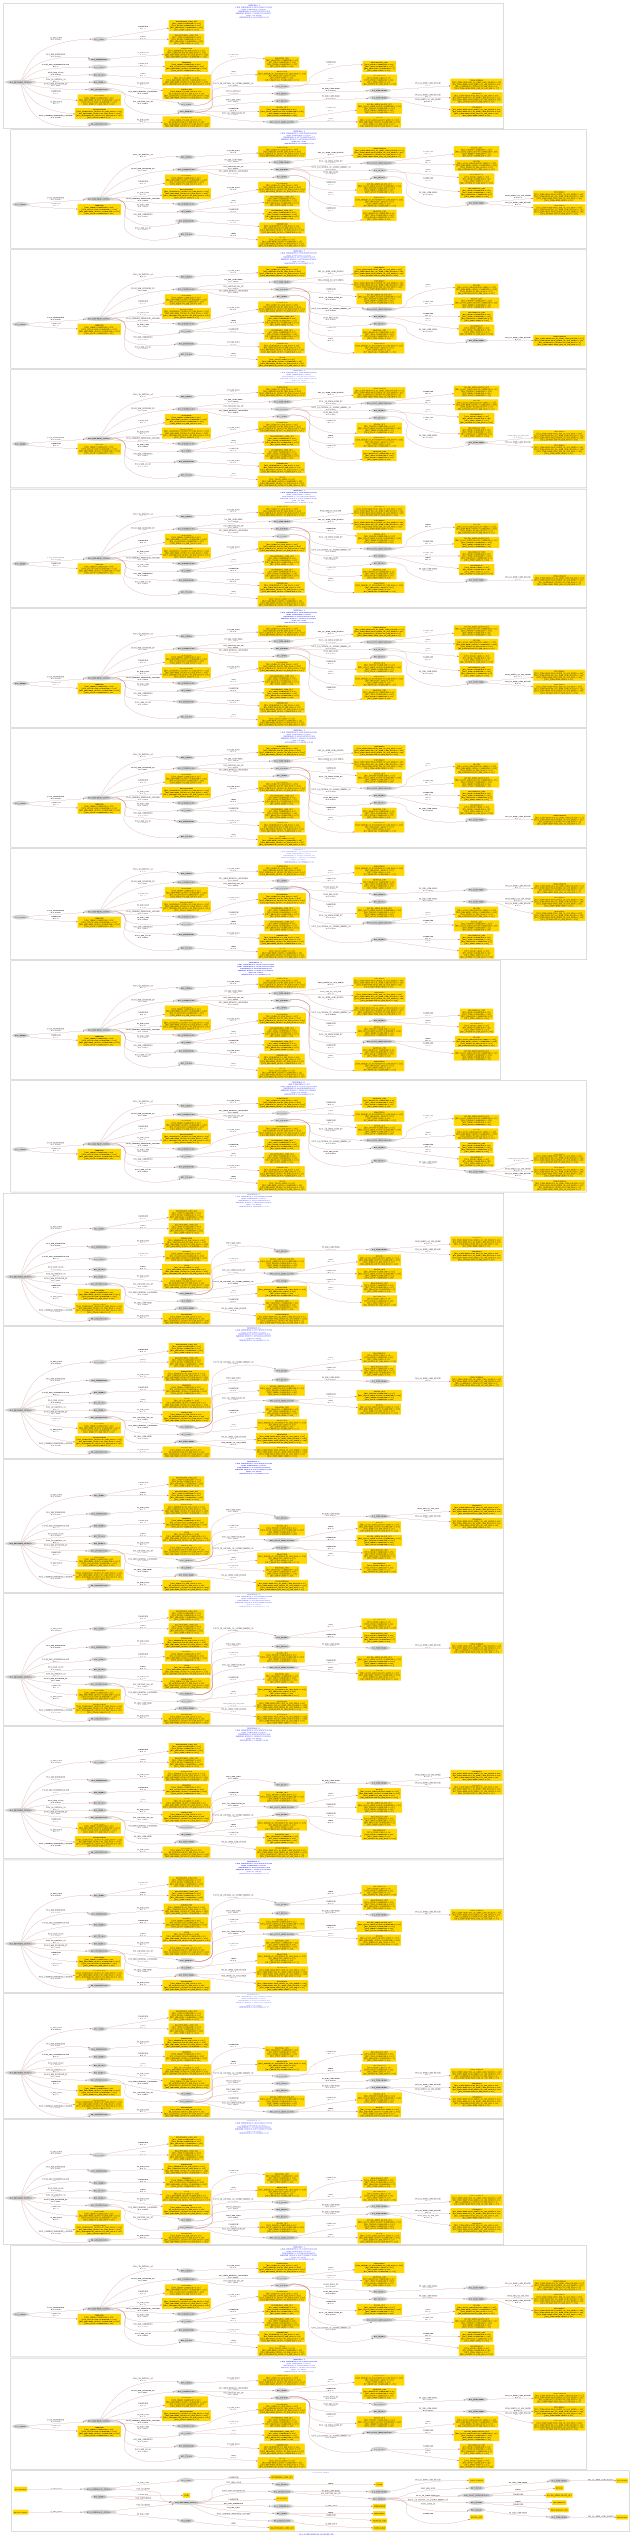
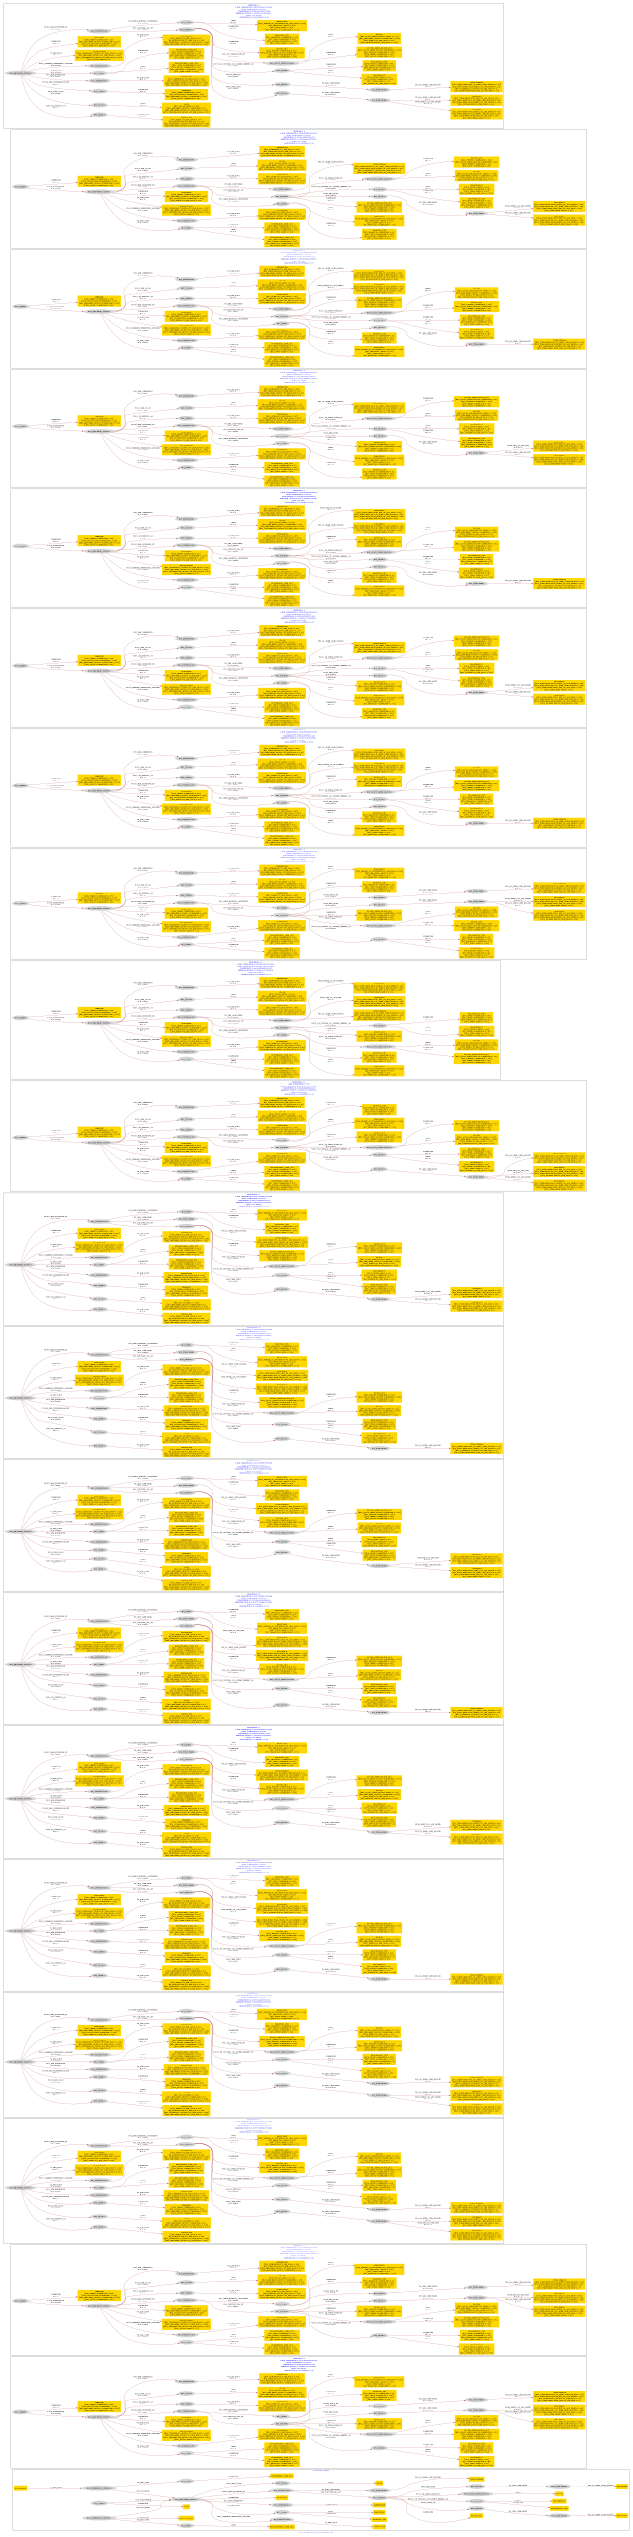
node "artist_appellation_uri": removed
edge "galleryLabel" -> "E33_Linguistic_Object2": reversed
